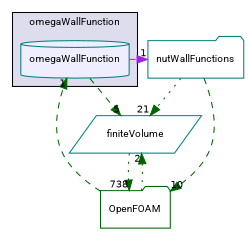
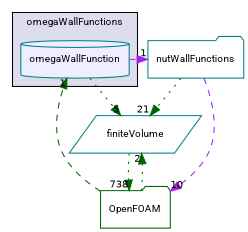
cluster "omegaWallFunction": label "omegaWallFunction" -> "omegaWallFunctions"
edge "omegaWallFunction" -> "finiteVolume": style dashed -> dotted
edge "nutWallFunctions" -> "OpenFOAM": color darkgreen -> purple
